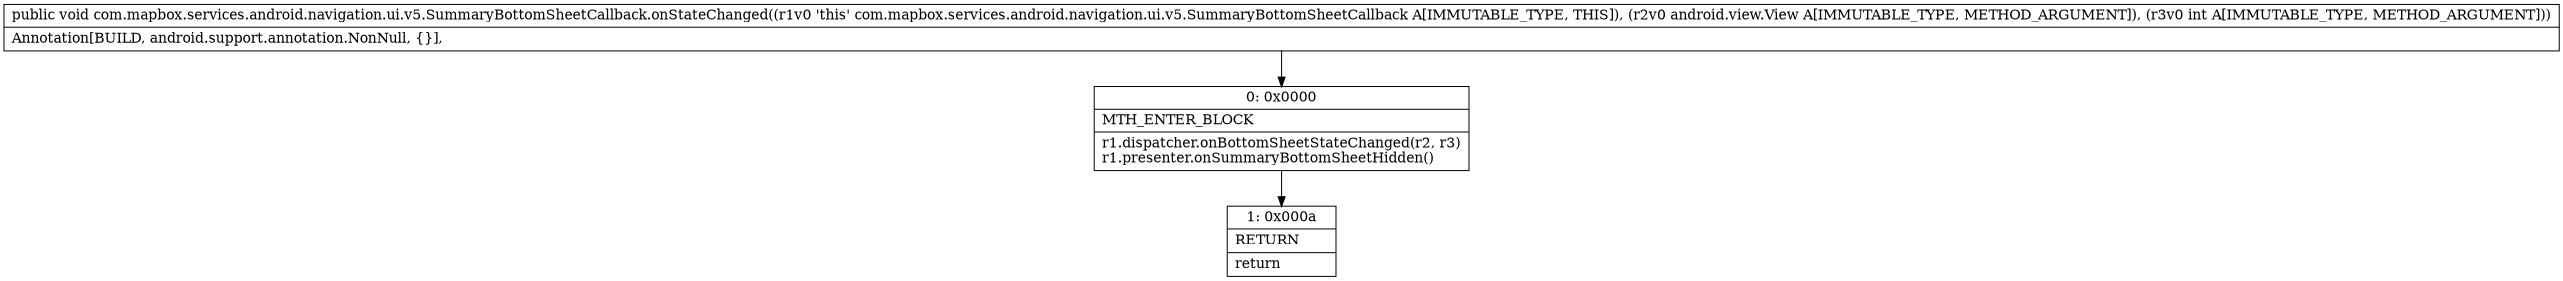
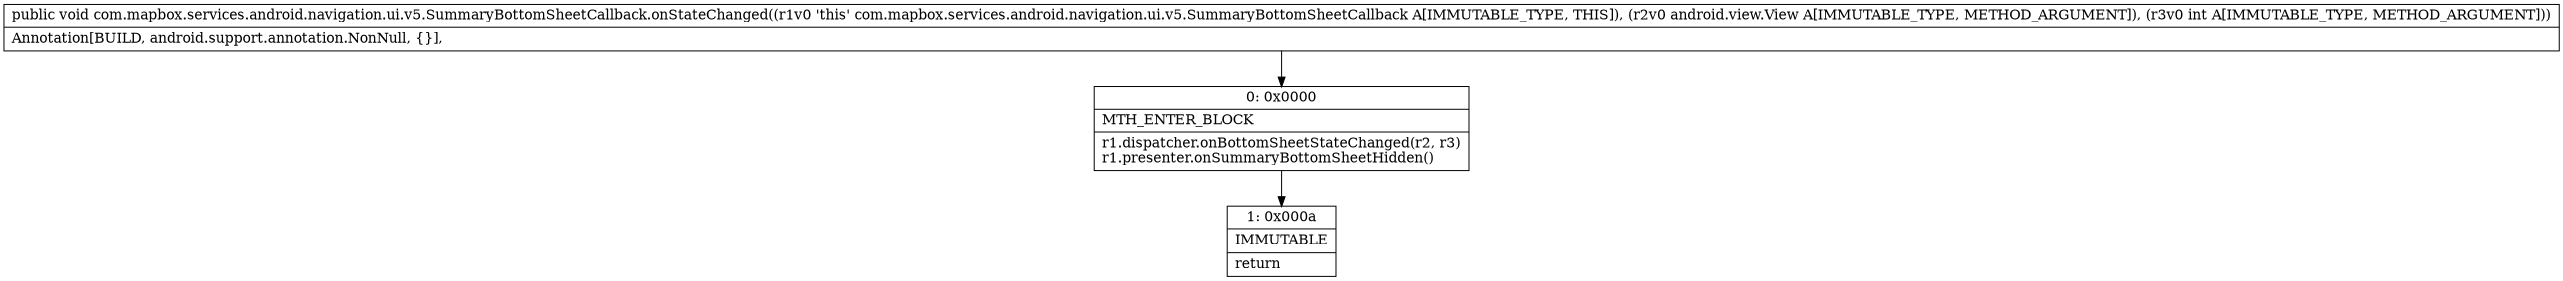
node "1: 0x000a": text "RETURN" -> "IMMUTABLE"
